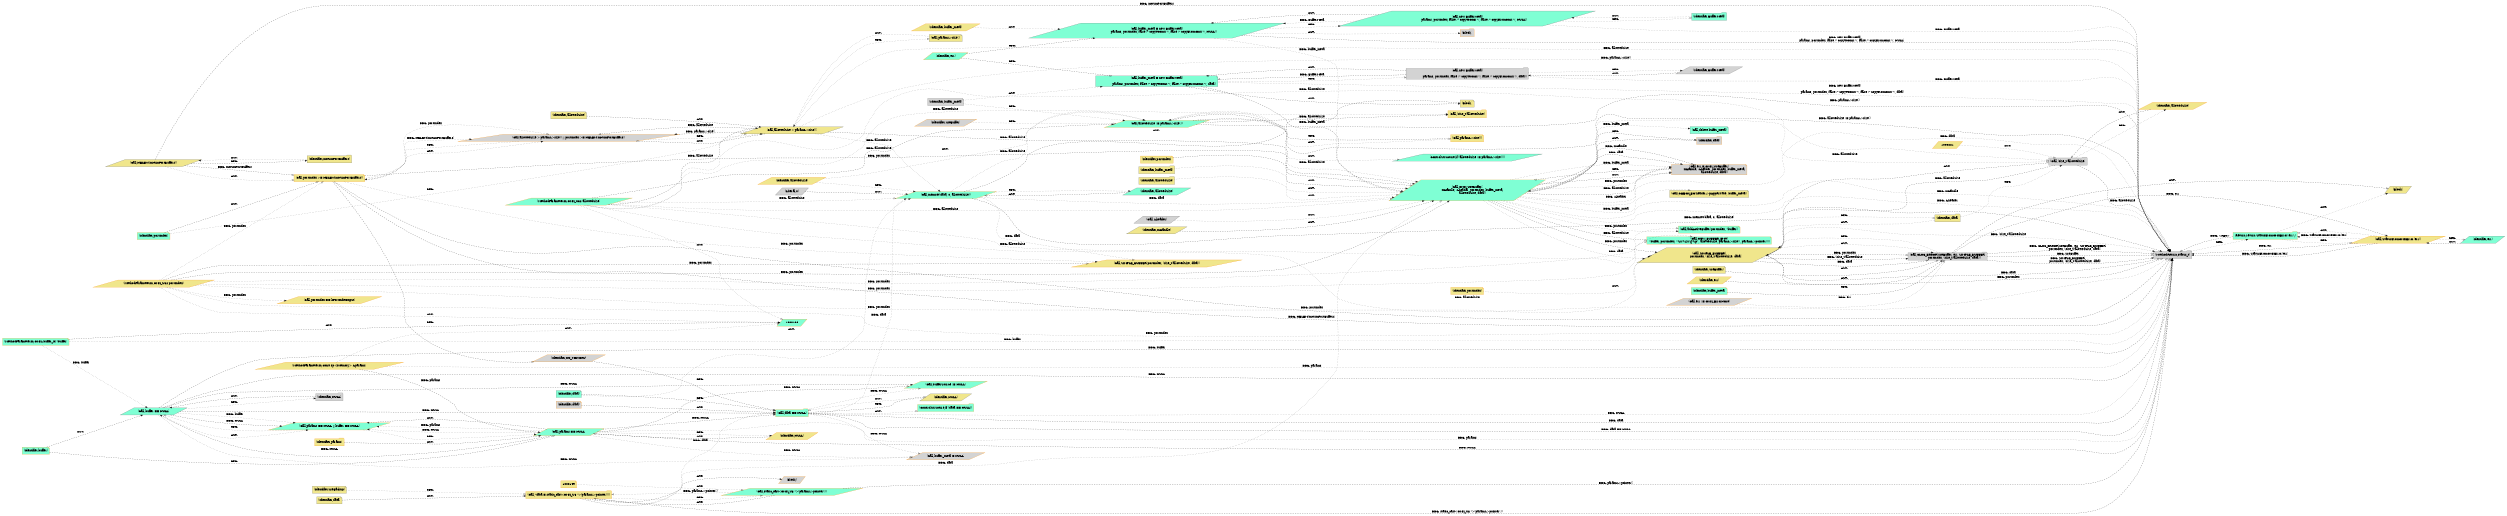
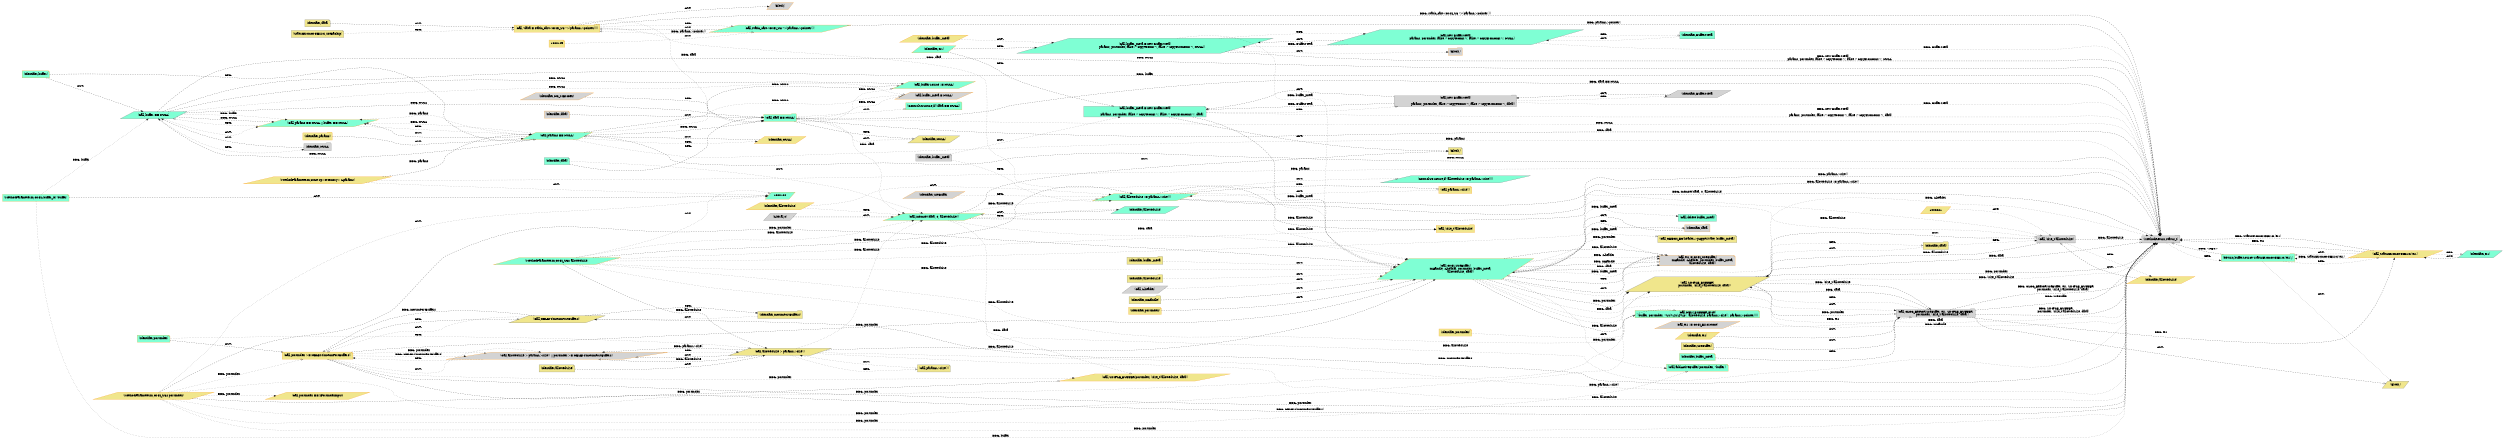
edge "(MethodParameterIn,OMX_U32 allottedSize)" -> "(Call,memset(data, 0, allottedSize))": arrowhead onormal -> normal
node "(Identifier,mHandle)": shape parallelogram -> folder
node "(Return,return StatusFromOMXError(err);)": label "(Return,return StatusFromOMXError(err);)" -> "(Return,bufferSource StatusFromOMXError(err);)"
edge "(Call,portIndex >= NELEM(mNumPortBuffers))" -> "(Identifier,NO_MEMORY)": now "(Call,portIndex >= NELEM(mNumPortBuffers))" -> "(Call,NELEM(mNumPortBuffers))"
node "(Identifier,useBackup)": label "(Identifier,useBackup)" -> "(StatusFromOMXError,useBackup)"
